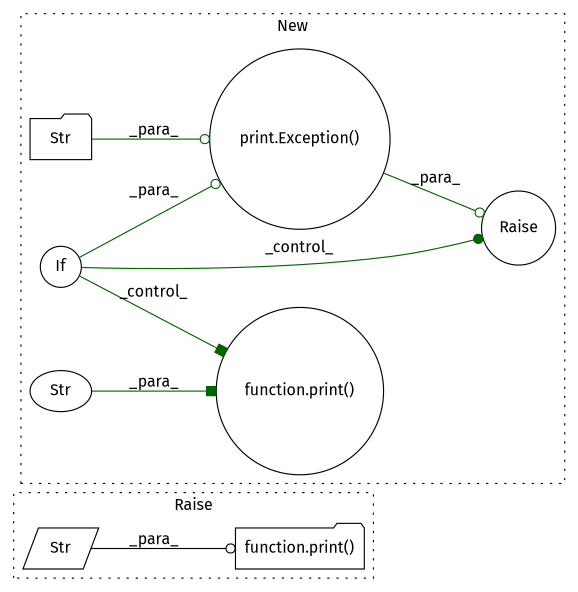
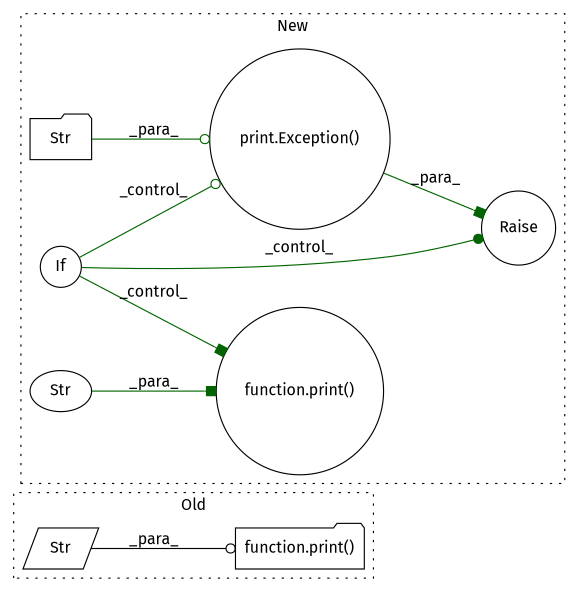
edge "If" -> "print.Exception()": label "_para_" -> "_control_"
edge "print.Exception()" -> "Raise": arrowhead odot -> box
cluster "Raise": label "Raise" -> "Old"
